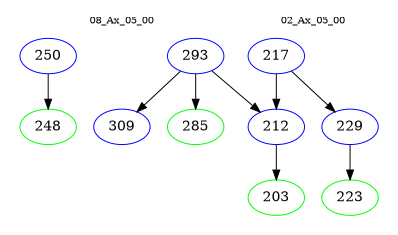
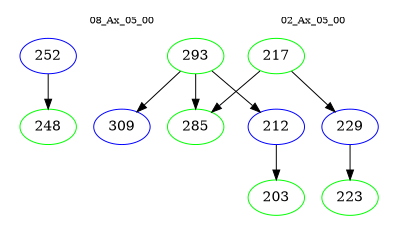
node "250": label "250" -> "252"
node "293": color blue -> green
node "217": color blue -> green
edge "217" -> "212": now "217" -> "285"
